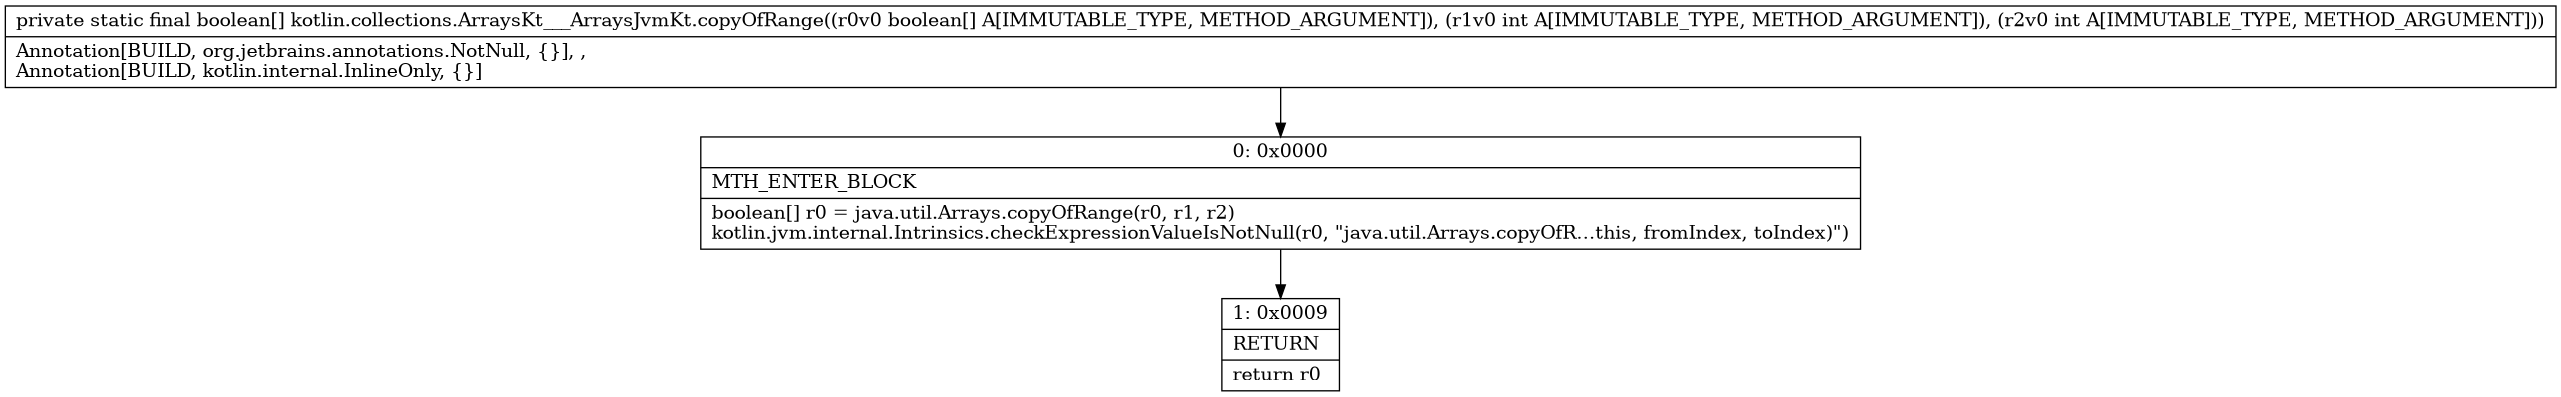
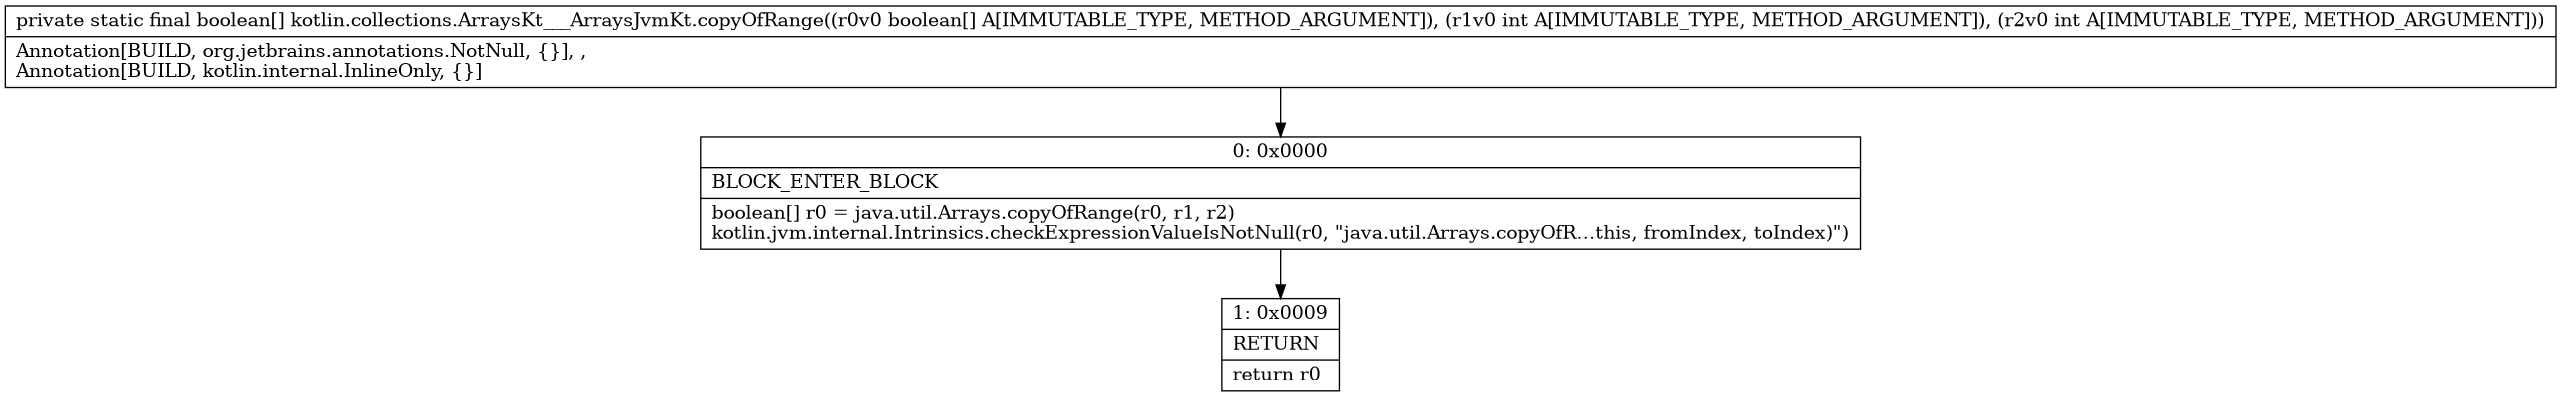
node "0: 0x0000": text "MTH_ENTER_BLOCK" -> "BLOCK_ENTER_BLOCK"
